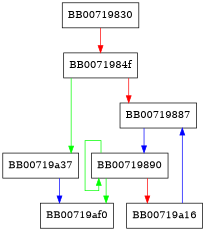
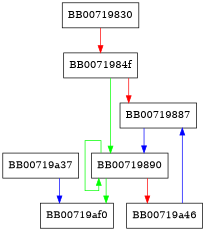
edge "BB0071984f" -> "BB00719a37": now "BB0071984f" -> "BB00719890"
node "BB00719a16": label "BB00719a16" -> "BB00719a46"
